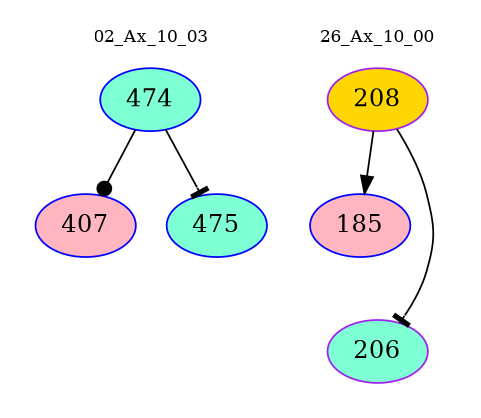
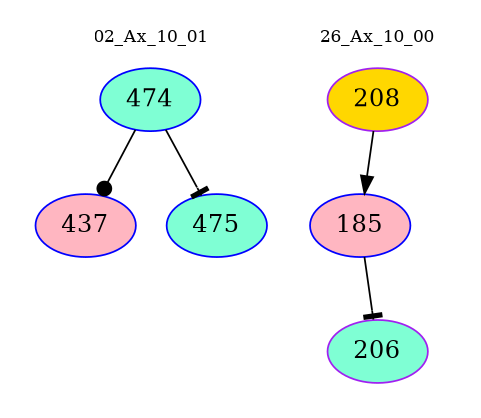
cluster "02_Ax_10_03": label "02_Ax_10_03" -> "02_Ax_10_01"
edge "208" -> "206": now "185" -> "206"
node "407": label "407" -> "437"
